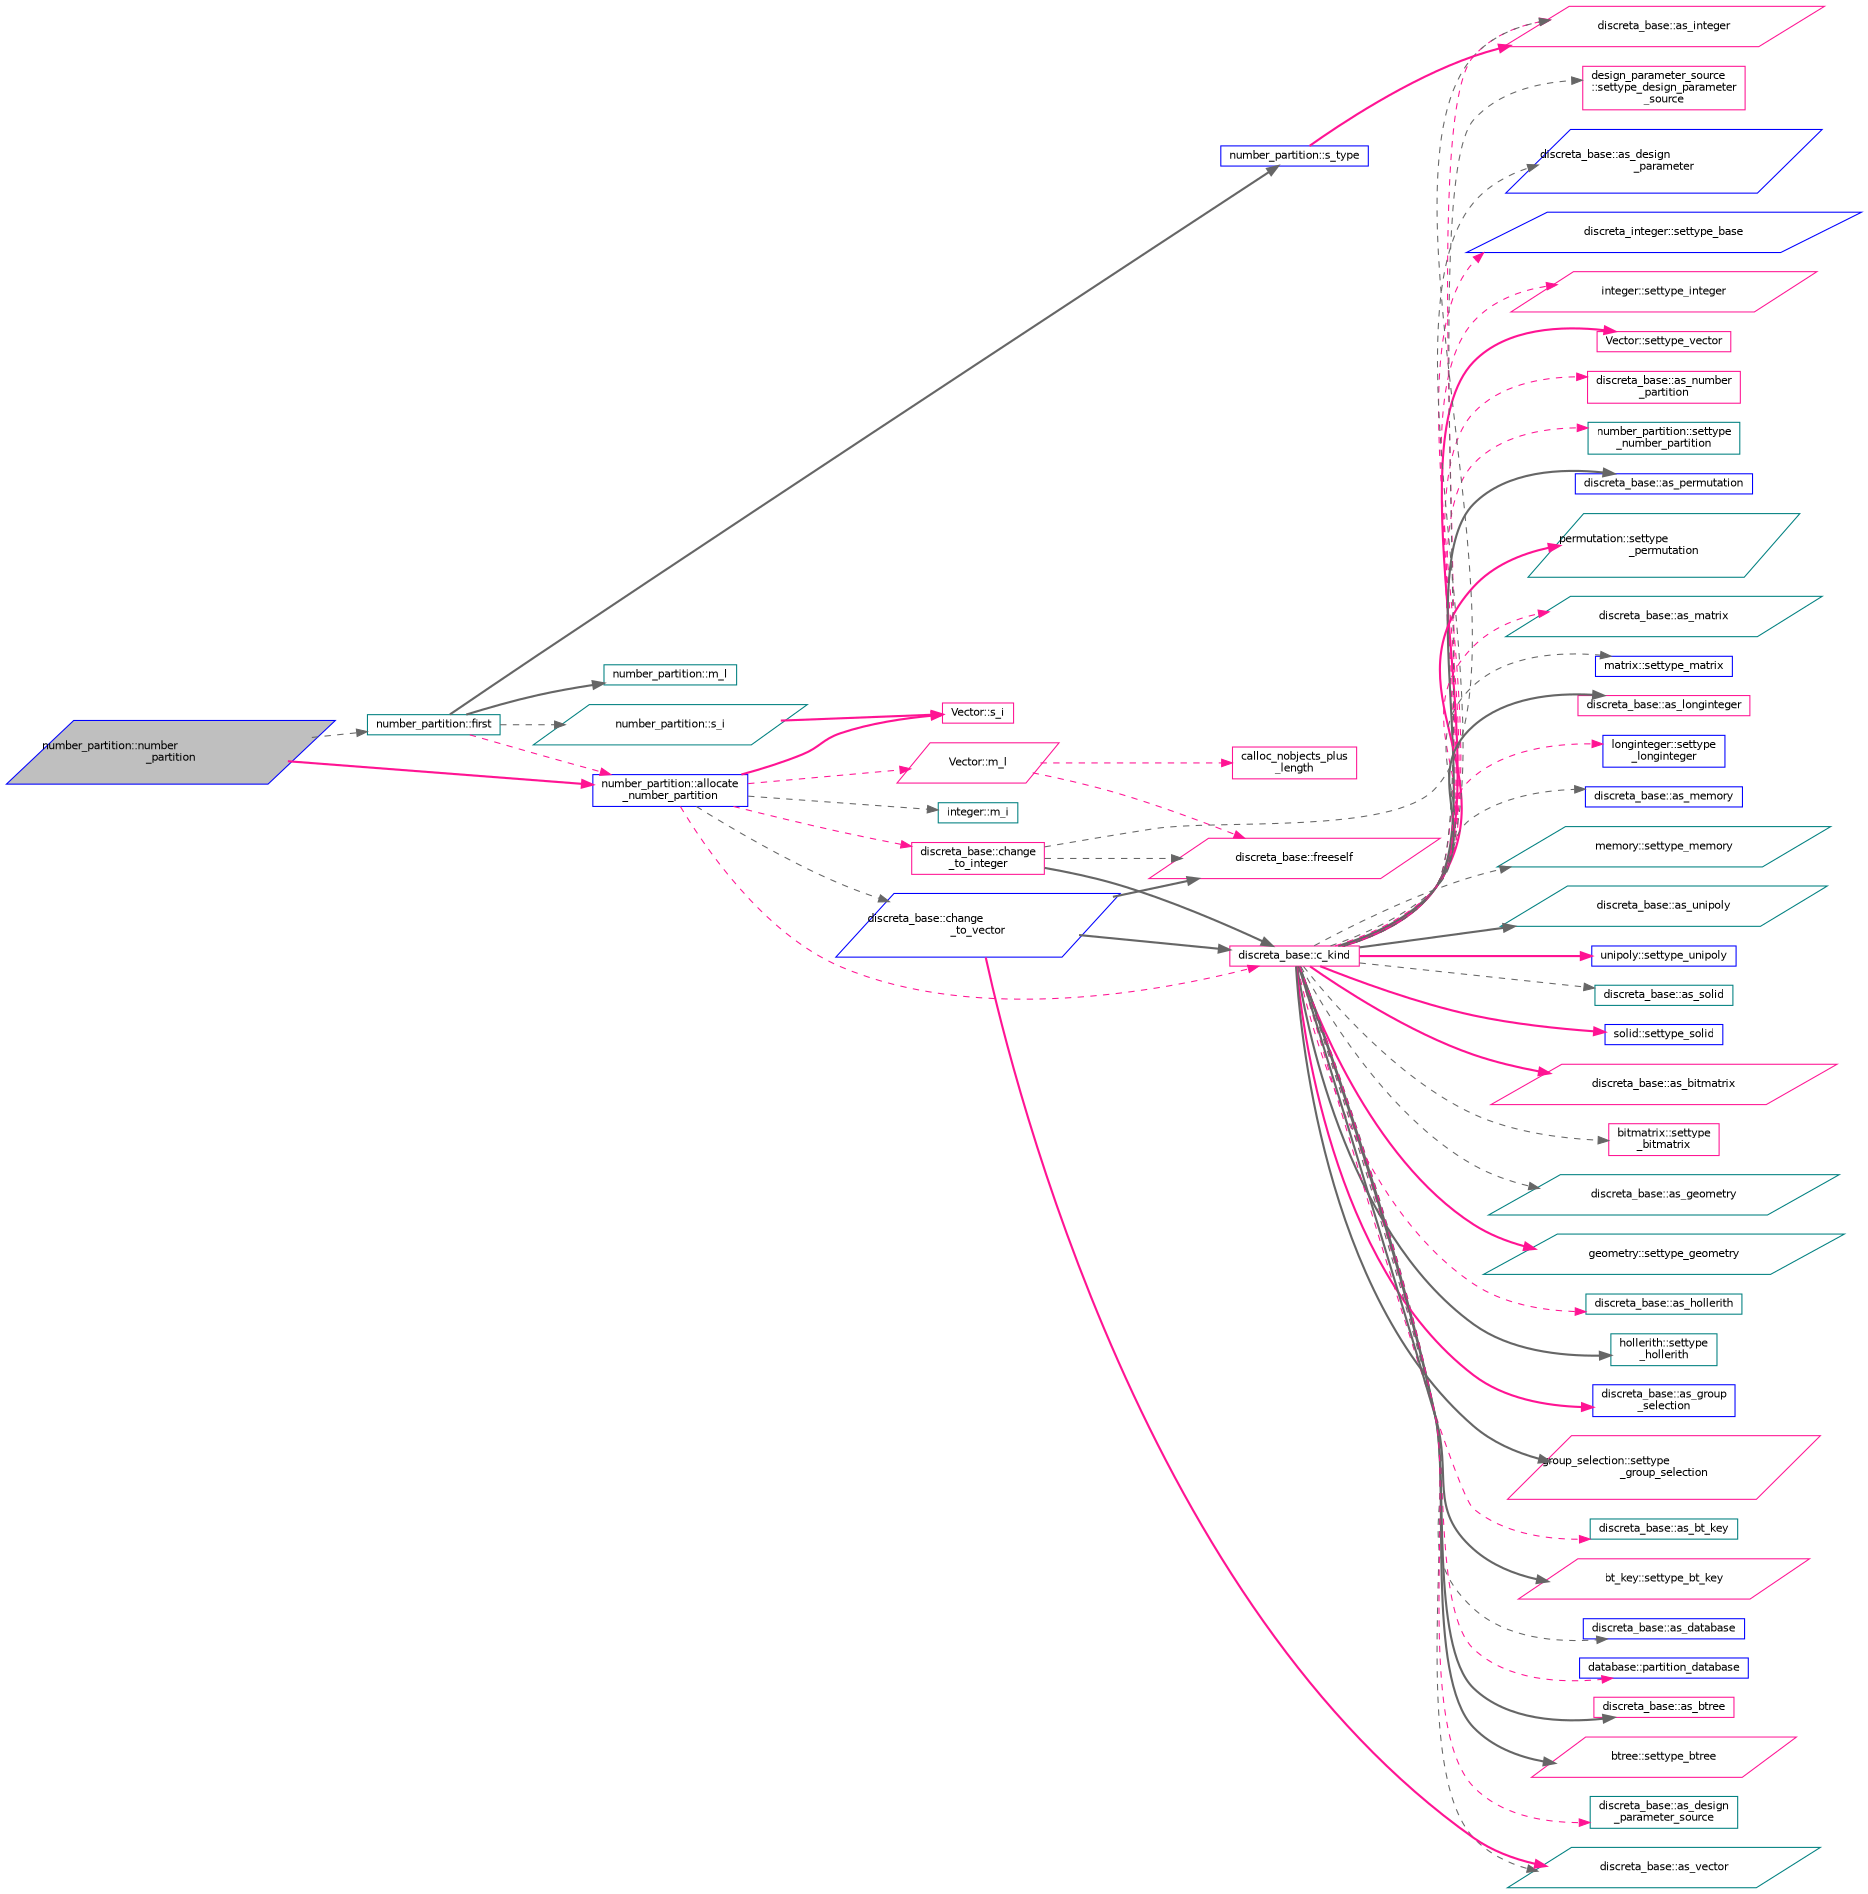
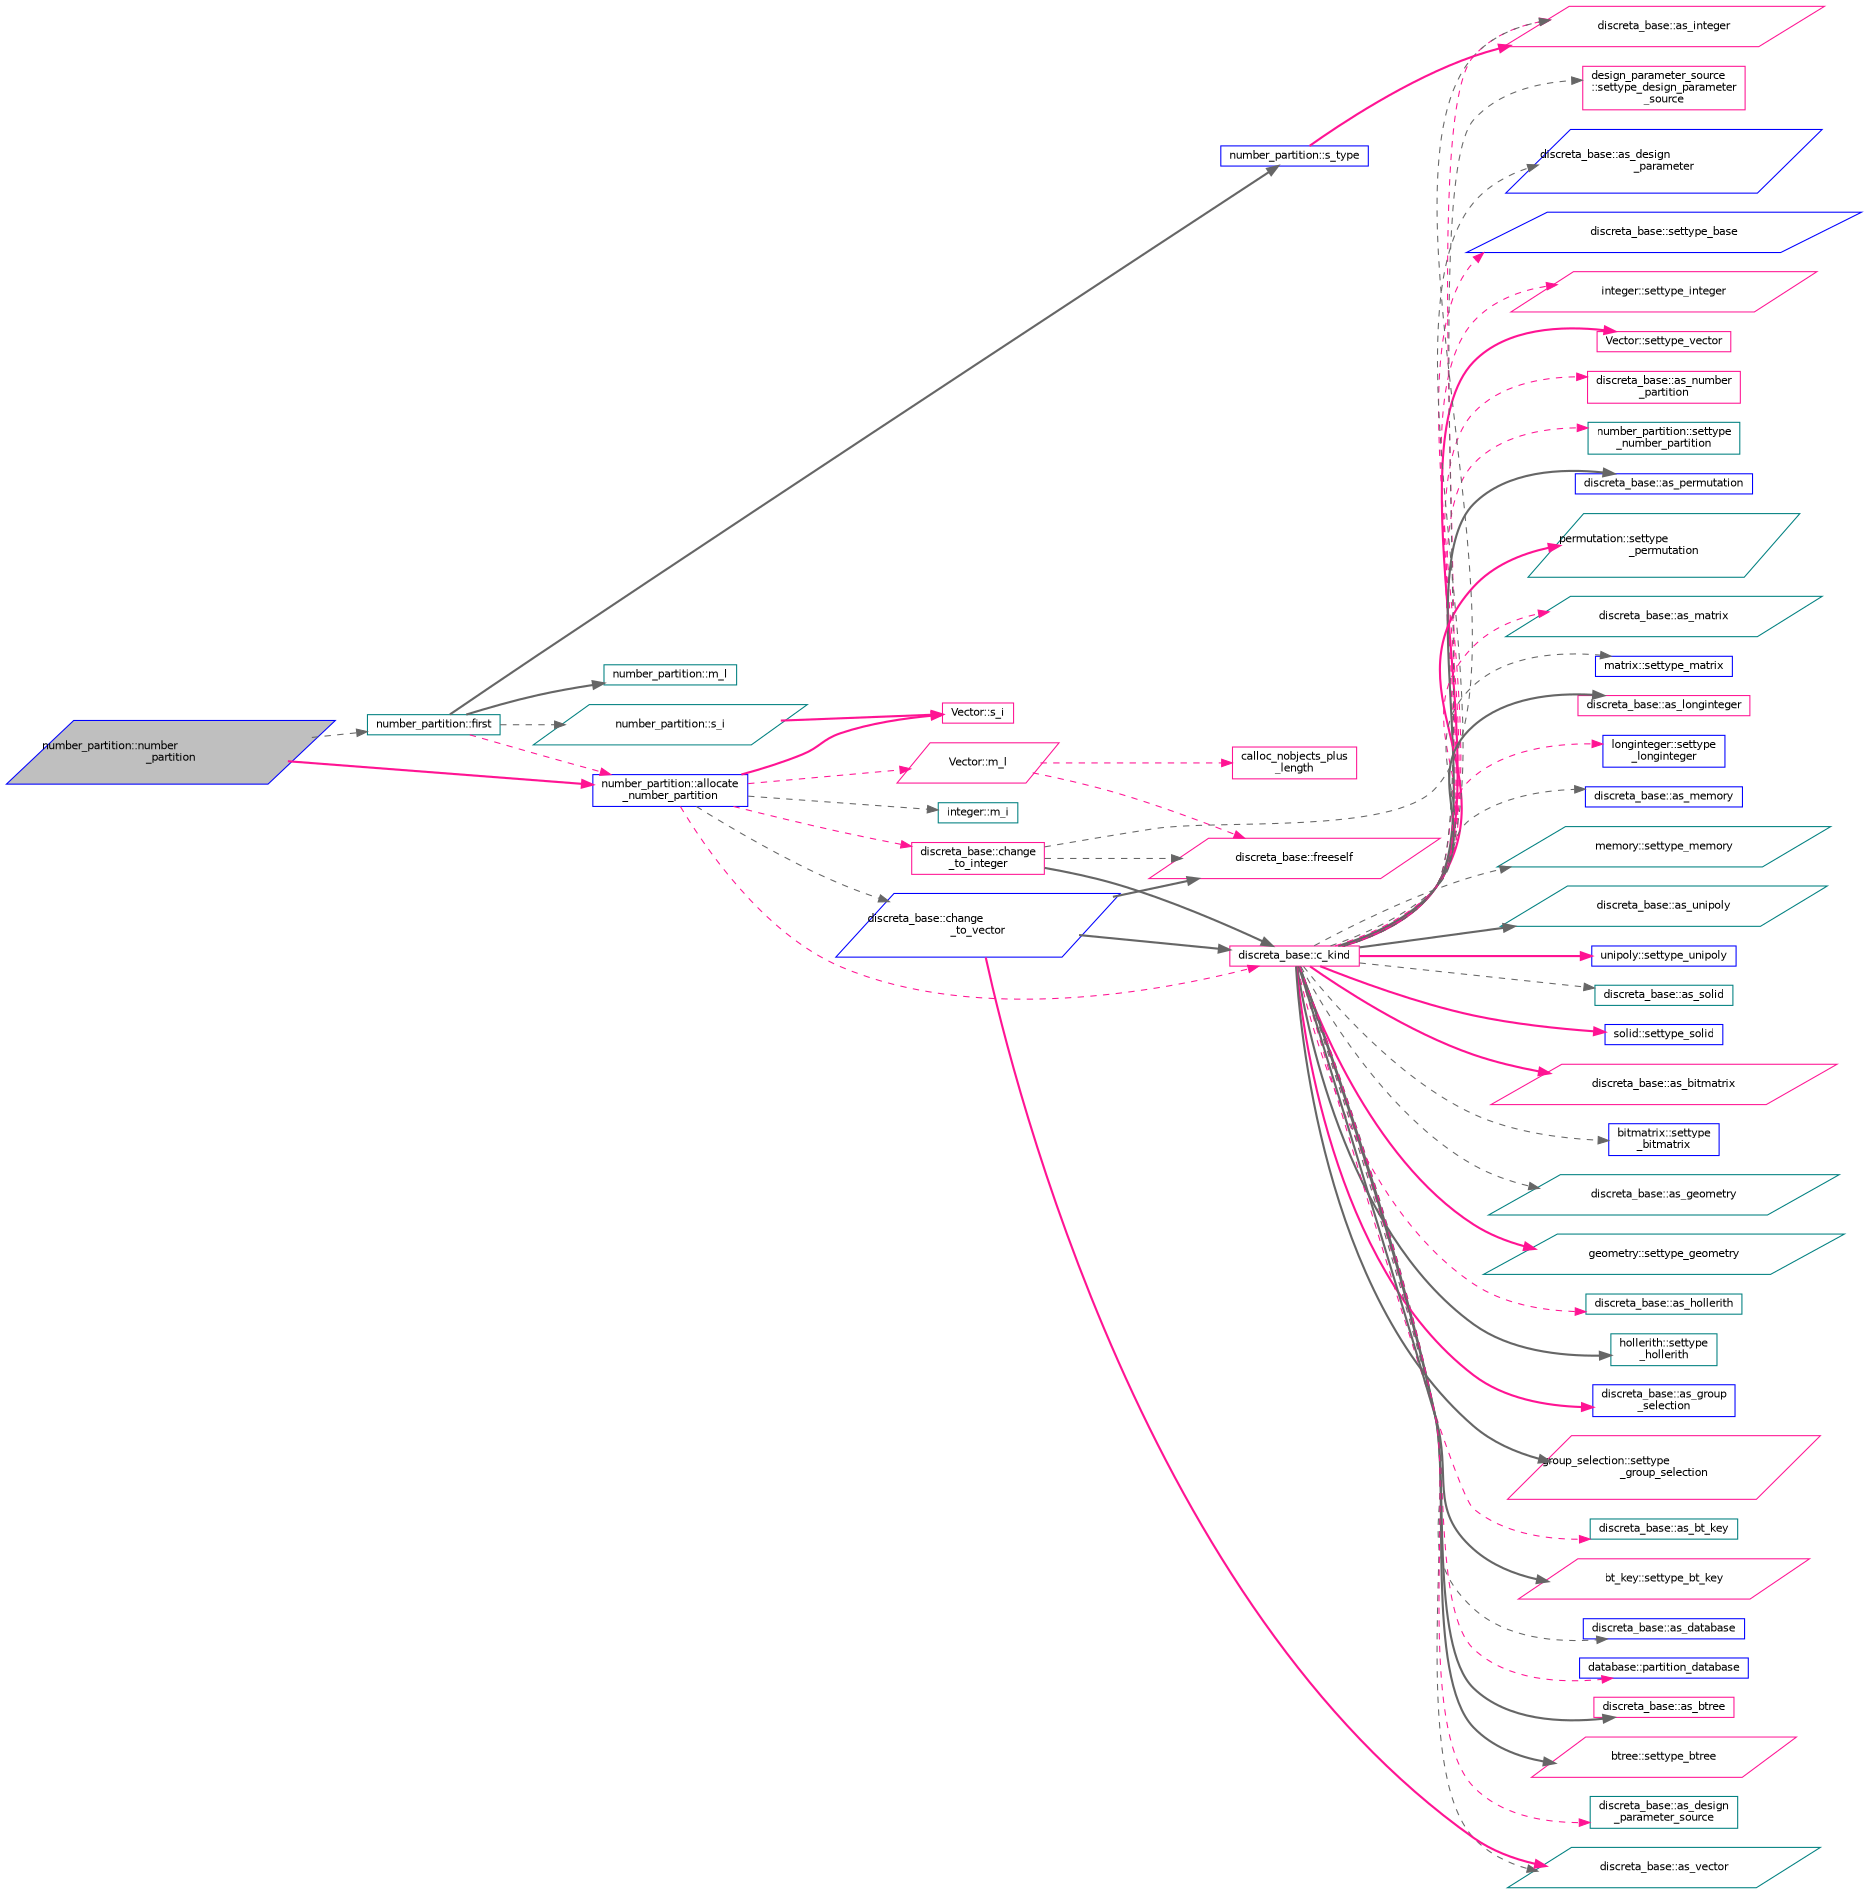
node "discreta_integer::settype_base": label "discreta_integer::settype_base" -> "discreta_base::settype_base"
node "bitmatrix::settype _bitmatrix": color deeppink -> blue
